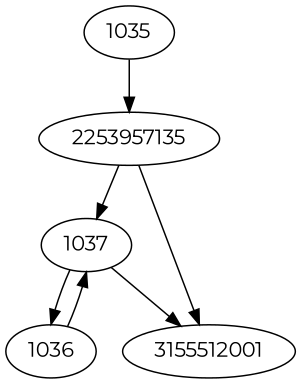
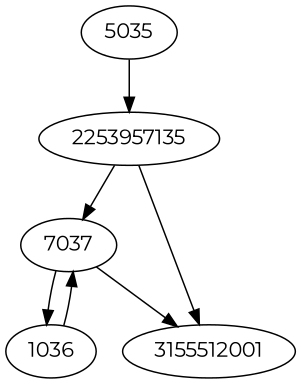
node "1035": label "1035" -> "5035"
node "1037": label "1037" -> "7037"
